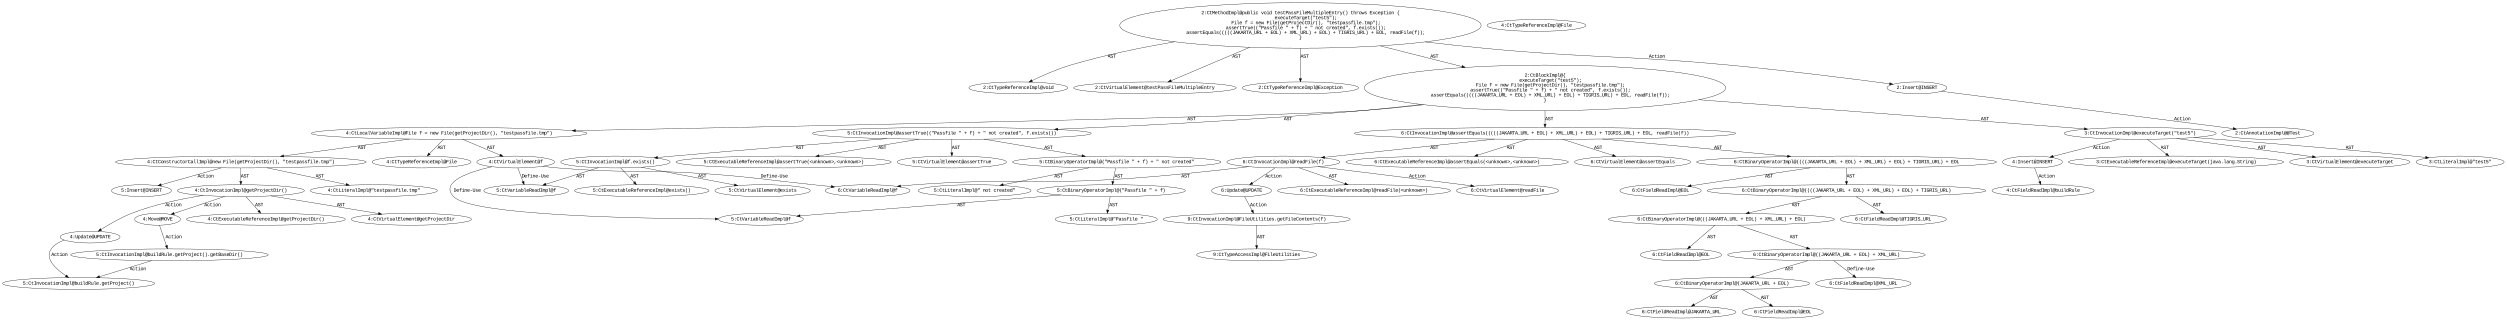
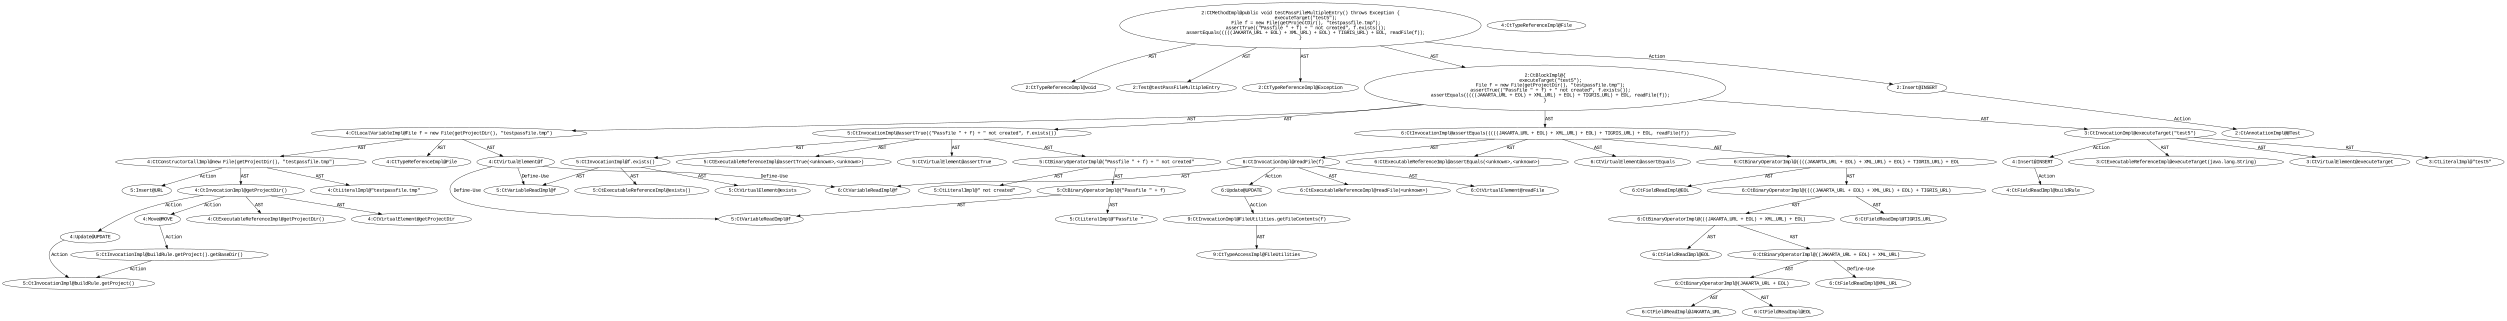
node "2:CtVirtualElement@testPassFileMultipleEntry": label "2:CtVirtualElement@testPassFileMultipleEntry" -> "2:Test@testPassFileMultipleEntry"
edge "6:CtInvocationImpl@readFile(f)" -> "6:CtVirtualElement@readFile": label "Action" -> "AST"
node "5:Insert@INSERT": label "5:Insert@INSERT" -> "5:Insert@URL"
